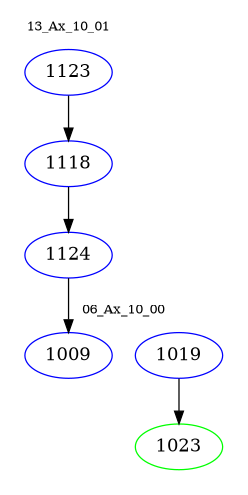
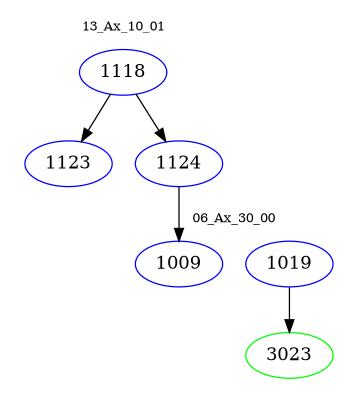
edge "1123" -> "1118": reversed
cluster "06_Ax_10_00": label "06_Ax_10_00" -> "06_Ax_30_00"
node "1023": label "1023" -> "3023"
